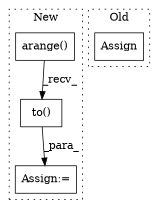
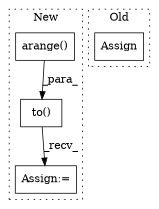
edge "arange()" -> "to()": label "_recv_" -> "_para_"
edge "to()" -> "Assign:=": label "_para_" -> "_recv_"
